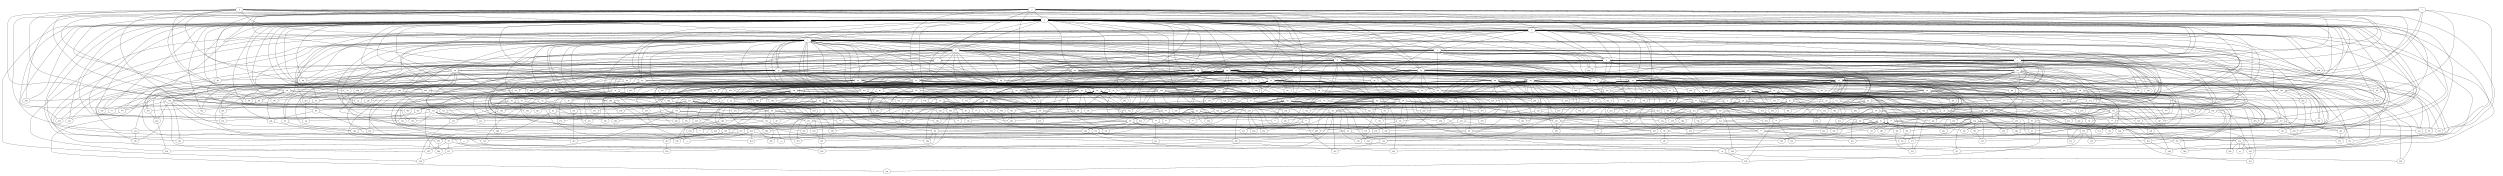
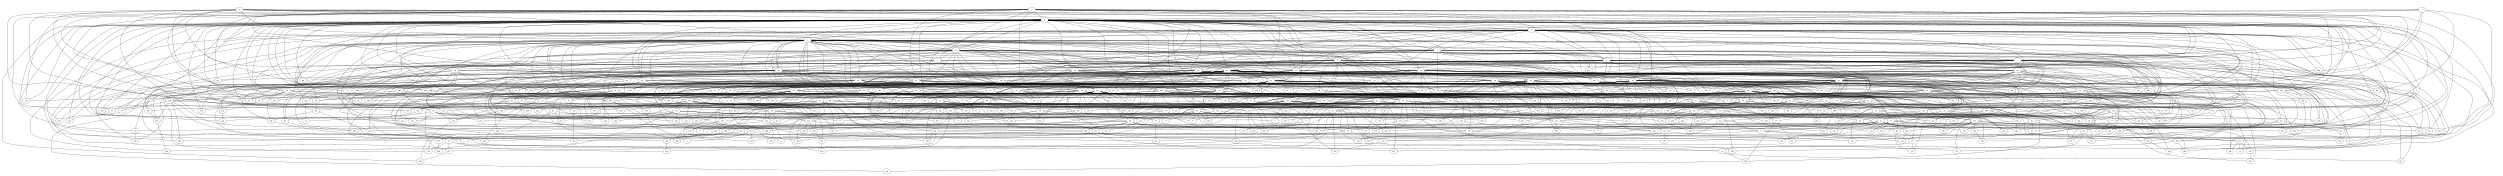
node "394": removed
